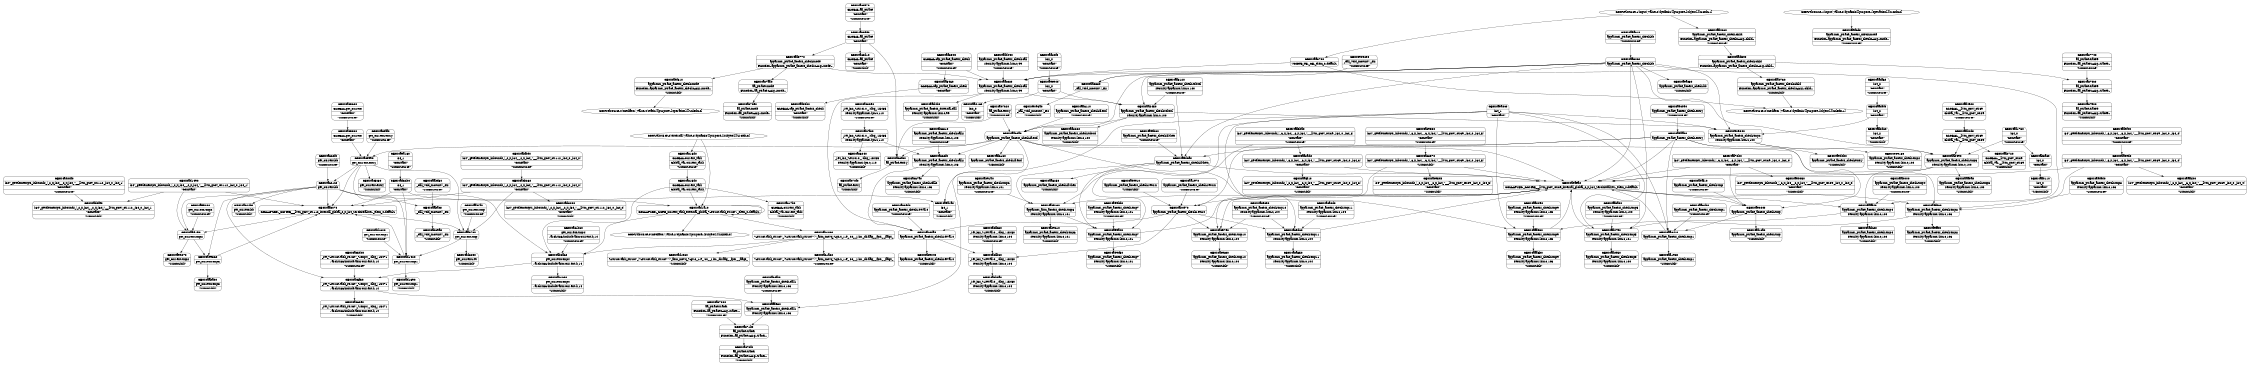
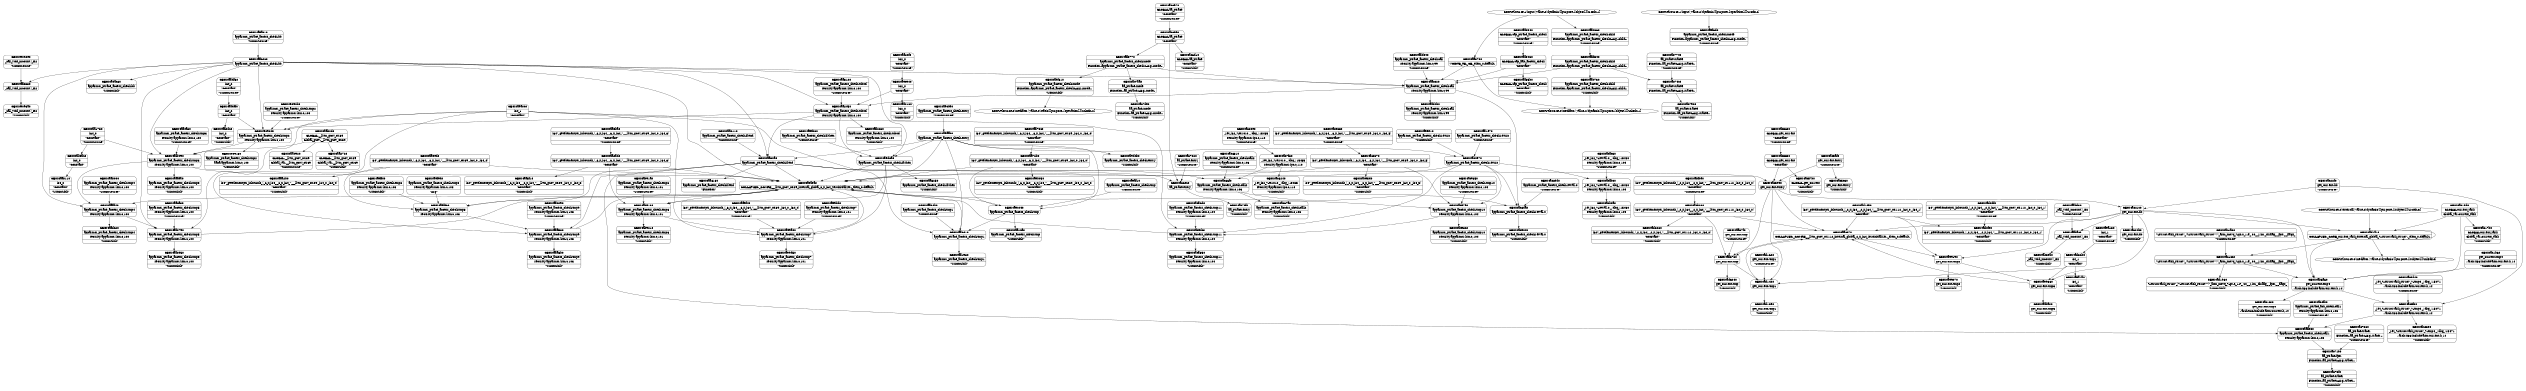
edge "CE0x4aa3540" -> "CE0x4aacc20": now "CE0x4aa3460" -> "CE0x4aacc20"
node "CE0x4aa3460": text "GLOBAL:cap_ptrace_access_check" -> "GLOBAL:cap_aab_access_check"
node "CE0x4aad4b0": text "apparmor_ptrace_access_external:call" -> "apparmor_ptrace_access_check:call"
node "CE0x49090b0": added
edge "CE0x4a9a0c0" -> "CE0x4a9a1a0": removed
edge "CE0x4ac7020" -> "CE0x4aa60a0": now "CE0x4a9aab0" -> "CE0x4aa60a0"
edge "CE0x4aa4920" -> "CE0x4aab2d0": reversed
edge "CE0x4aa3120" -> "CE0x4a9d6a0": now "CE0x4aa2450" -> "CE0x4a9d6a0"
node "CE0x4aa4a60": added
node "CE0x4aa73c0": added
node "CE0x4aab2d0": text "Global_var:__llvm_gcov_ctr39" -> "Global_gcov:__llvm_gcov_ctr39"
edge "CE0x4aa9f40" -> "CE0x4aa9ed0": now "CE0x4aa9f40" -> "CE0x4a99a40"
node "CE0x4ac16d0": removed
node "CE0x4909180": text "security/apparmor/lsm.c,100" -> "aaca/apparmor/lsm.c,100"
node "CE0x4aa6180": text "*SummSink*" -> "*Function*"
node "CE0x4ac8370": text "*SummSink*" -> "*Constant*"
edge "CE0x4ac5990" -> "CE0x4ac5c30": now "CE0x4ac5af0" -> "CE0x4ac5c30"
edge "CE0x4aa5ba0" -> "CE0x4ab9130": now "CE0x4aa2ad0" -> "CE0x4ab9130"
node "CE0x4ac57b0": added
node "CE0x4a9fed0": text "*SummSource*" -> "*Arg*"
edge "CE0x4a9aea0" -> "CE0x4ab4e70": reversed
edge "CE0x4ad32b0" -> "CE0x4aac070": now "CE0x4ad32b0" -> "CE0x4a99360"
node "CE0x4a99200": removed
node "CE0x4ab9130": text "apparmor_asm_access_check:tmp6" -> "apparmor_ptrace_access_check:tmp6"
edge "CE0x4a9fe60" -> "CE0x4a9ff40": reversed
edge "CE0x4ac21c0" -> "CE0x4ac5f30": now "CE0x4ac22f0" -> "CE0x4ac5f30"
edge "CE0x4ac9850" -> "CE0x4ac9dc0": now "CE0x4ac97e0" -> "CE0x4ac9dc0"
node "CE0x4aa2790": text "security/apparmor/lsm.c,101" -> "security/apparmor/lsm.c,100"
edge "CE0x4ac18c0" -> "CE0x4ac1a60": reversed
edge "CE0x4ac8da0" -> "CE0x4acabc0": removed
node "CE0x4ad3240": text "get_current:ret" -> "get_current:tmp"
node "CE0x4ac4fb0": text "apparmor_ptrace_access_check:call1" -> "apparmor_ptrace_acb_check:call1"
node "CE0x4ac71b0": text "aa_ptrace:tracer" -> "aa_ptrace:fpsr"
